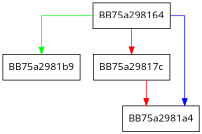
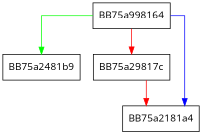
node "BB75a298164": label "BB75a298164" -> "BB75a998164"
node "BB75a2981b9": label "BB75a2981b9" -> "BB75a2481b9"
node "BB75a2981a4": label "BB75a2981a4" -> "BB75a2181a4"
